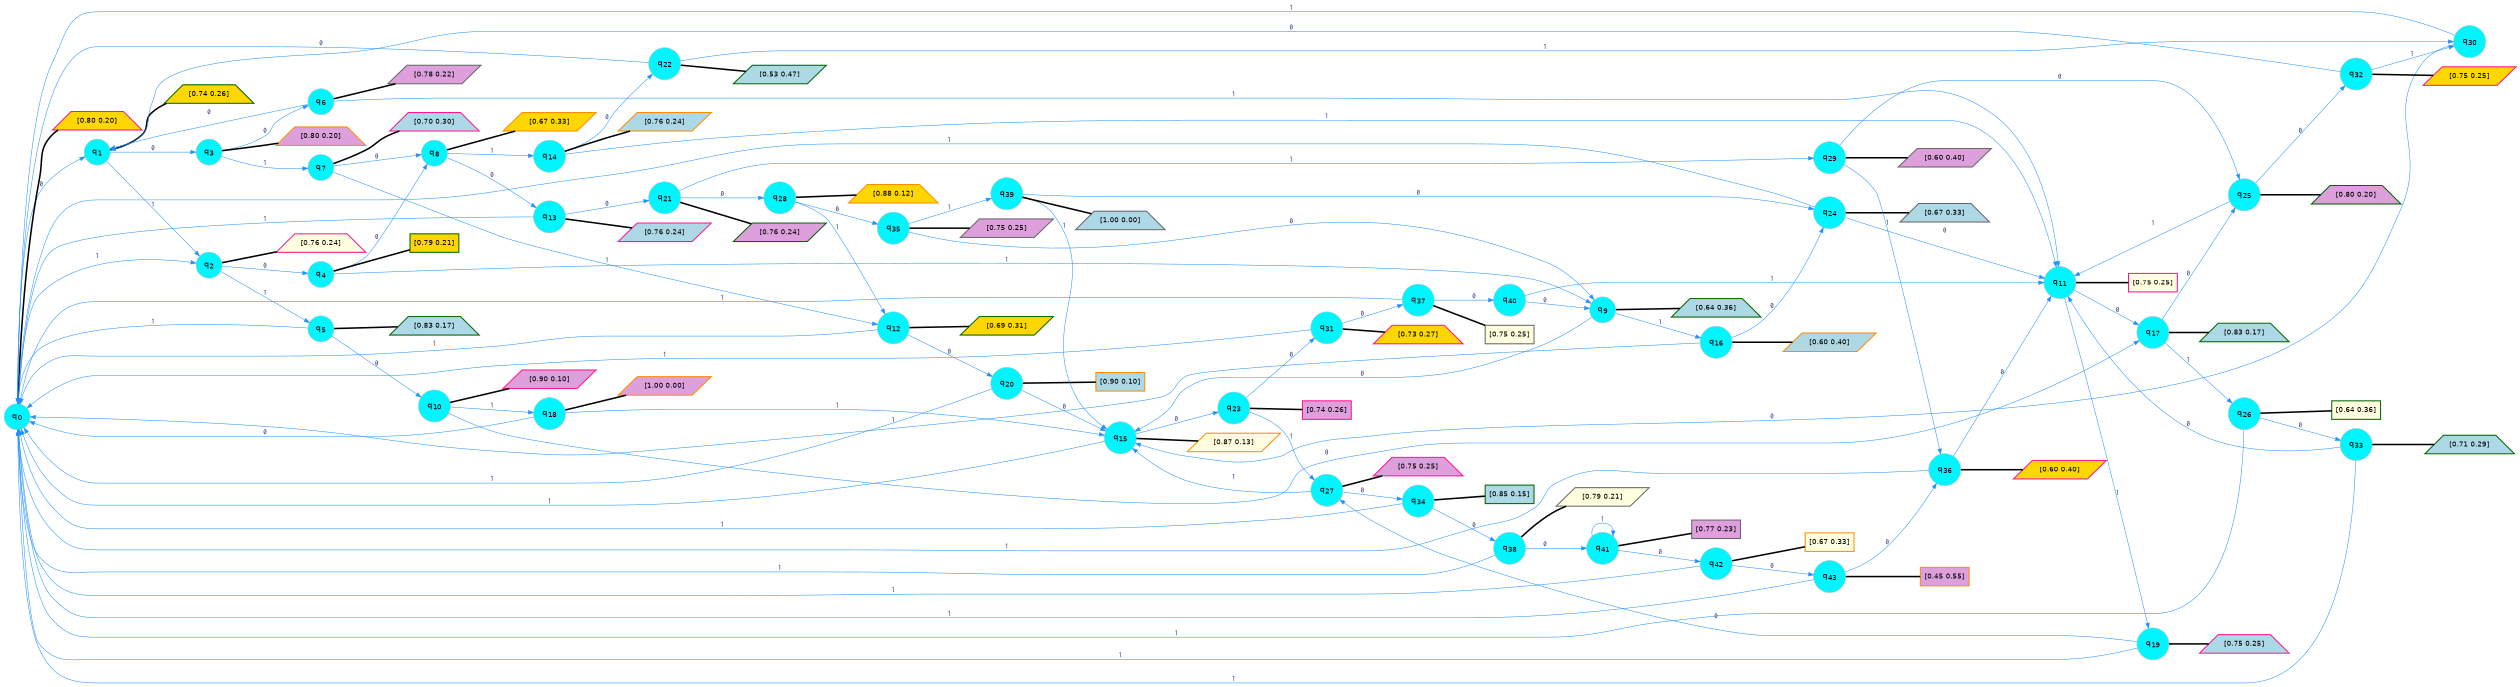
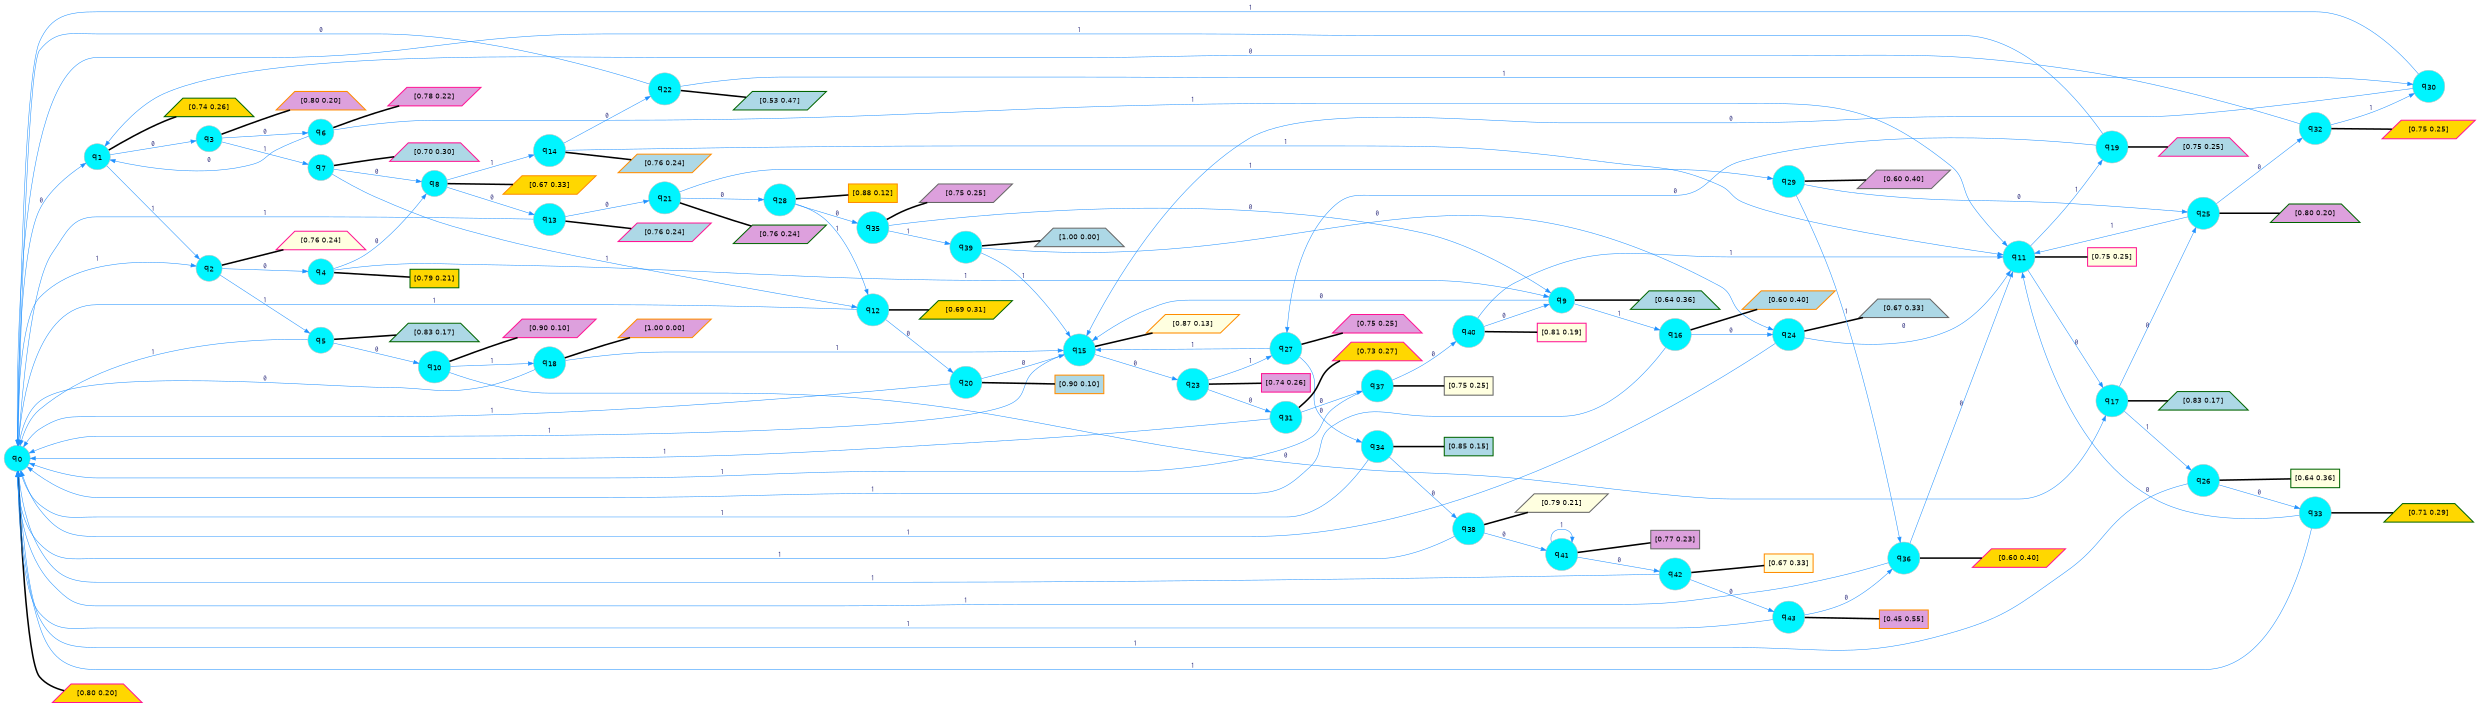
node "[0.78 0.22]": color gray40 -> deeppink
node "[0.88 0.12]": shape trapezium -> box
node "[0.81 0.19]": added
node "[0.71 0.29]": fillcolor lightblue -> gold
